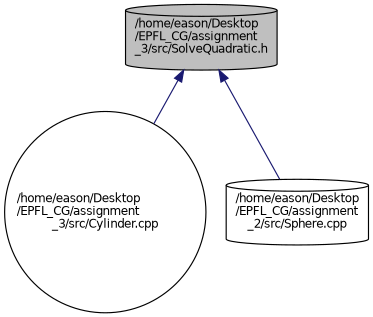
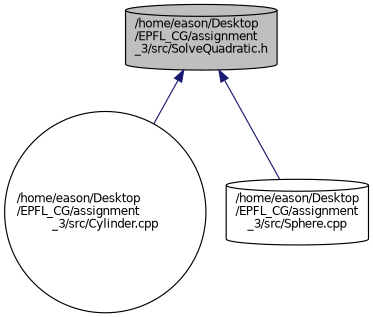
node "/home/eason/Desktop /EPFL_CG/assignment _2/src/Sphere.cpp": label "/home/eason/Desktop /EPFL_CG/assignment _2/src/Sphere.cpp" -> "/home/eason/Desktop /EPFL_CG/assignment _3/src/Sphere.cpp"
